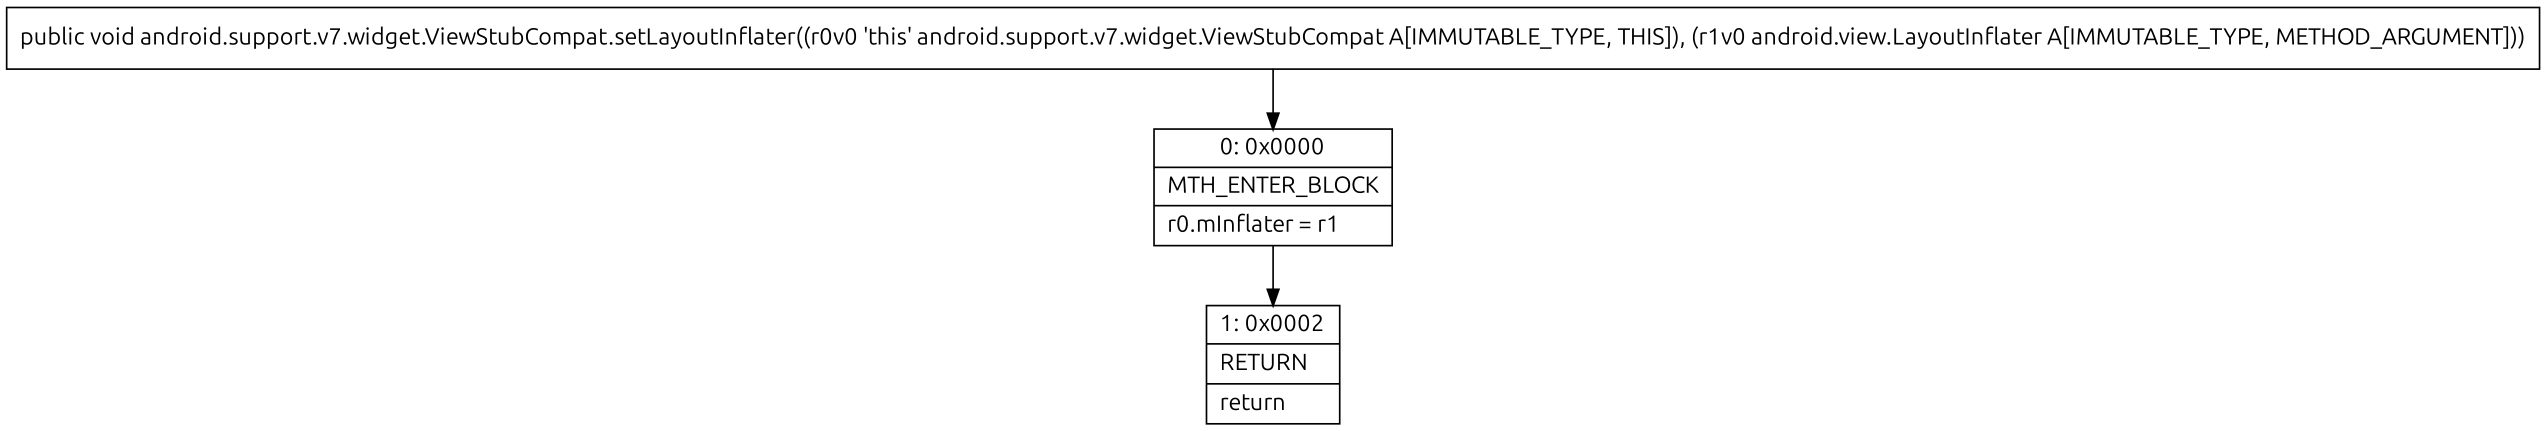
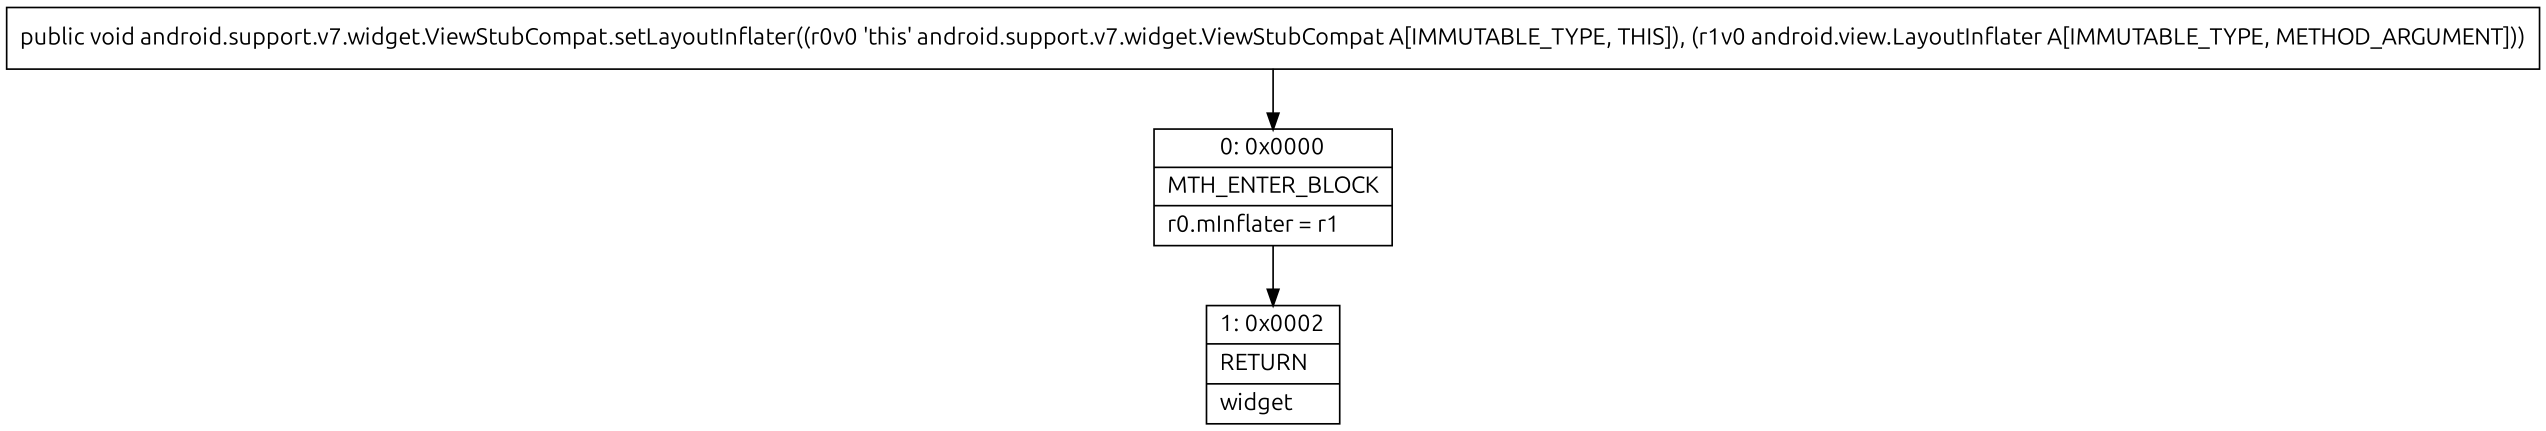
node "1: 0x0002": text "return" -> "widget"
